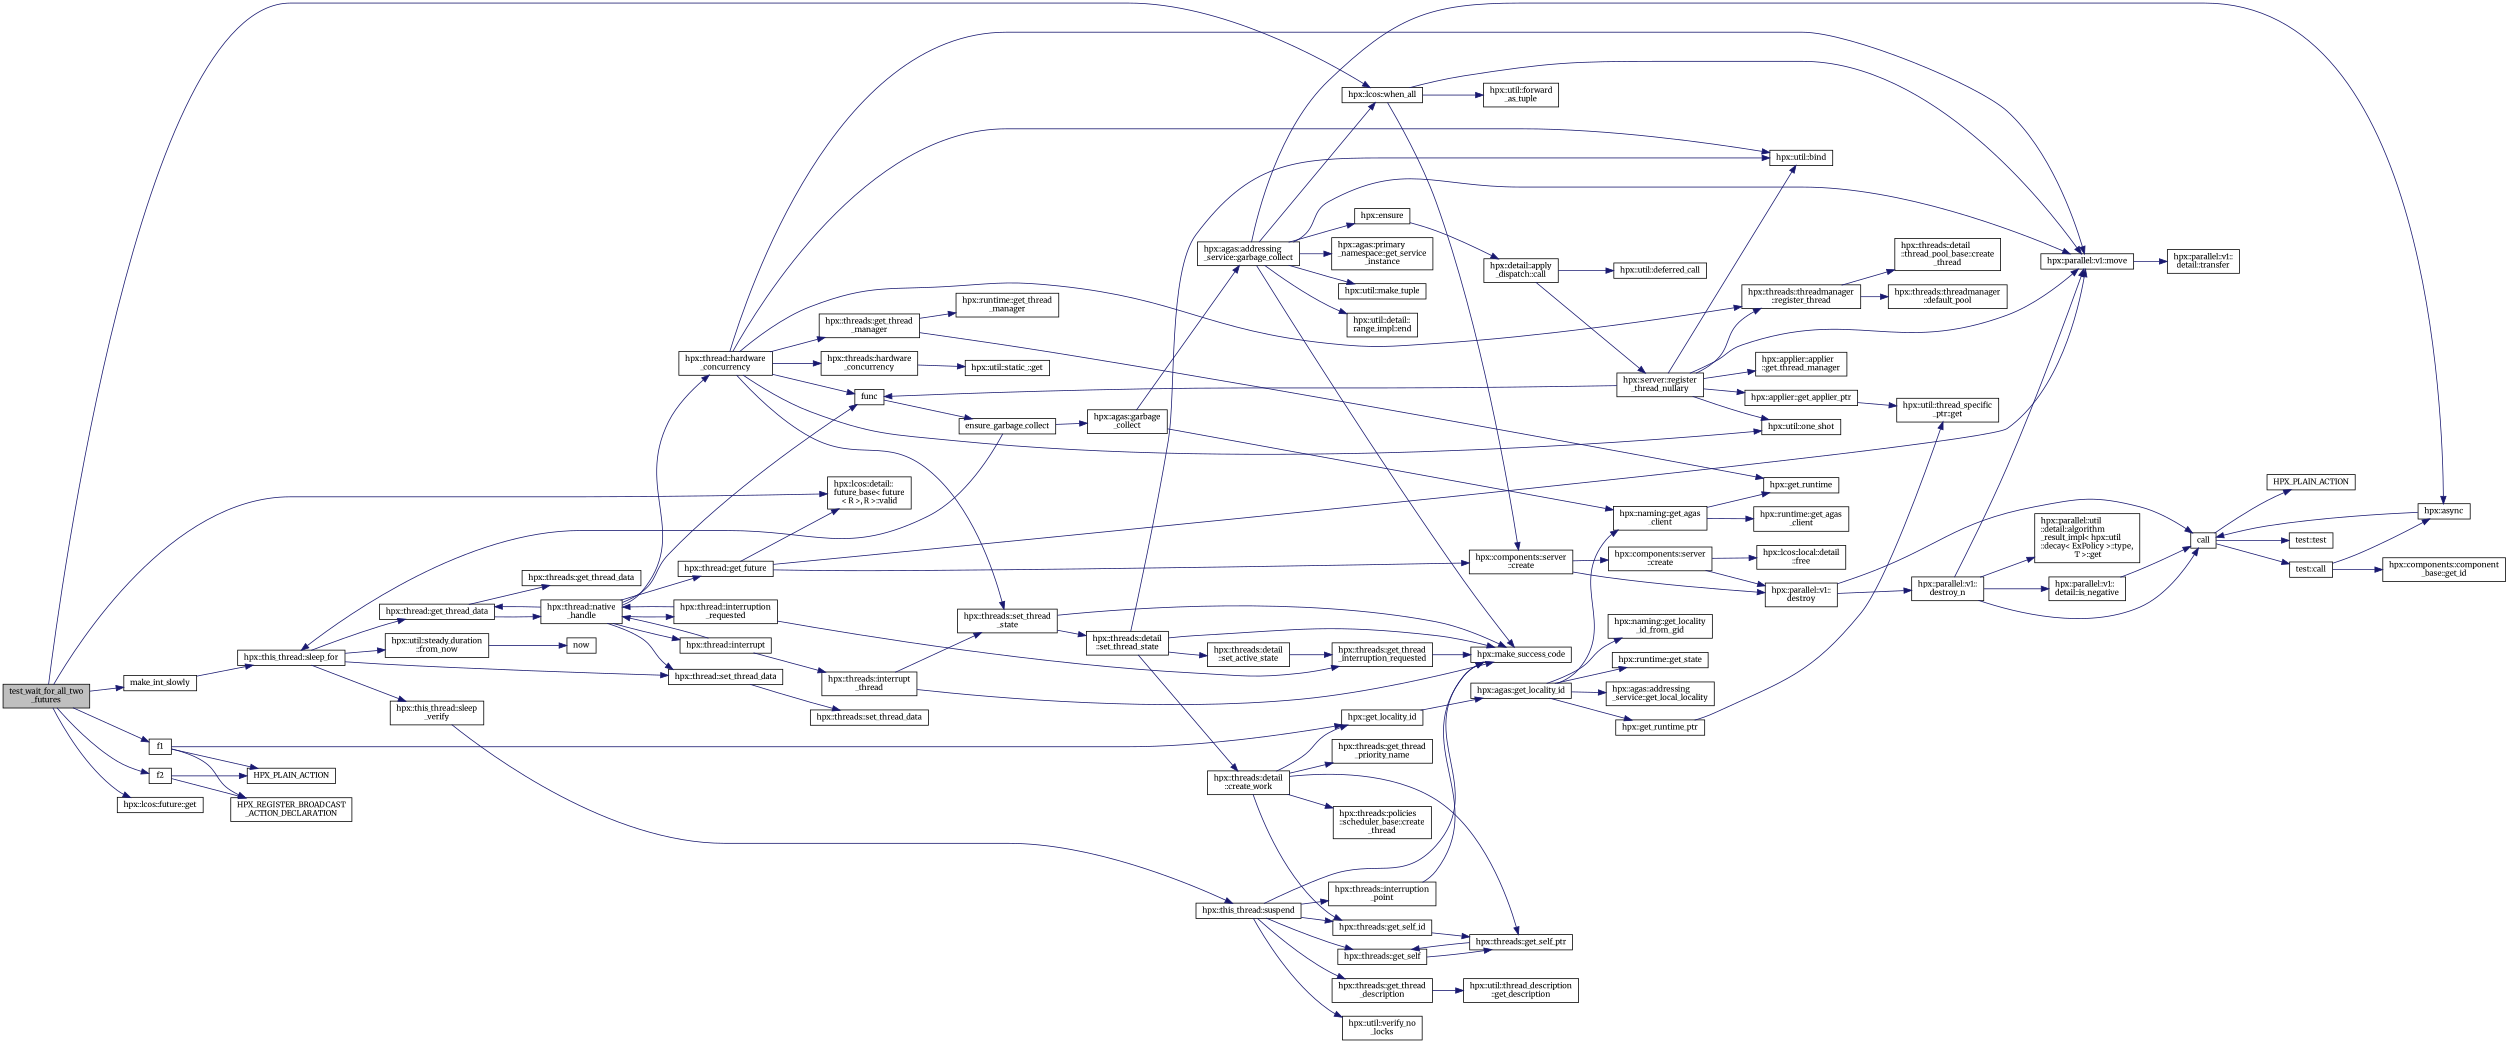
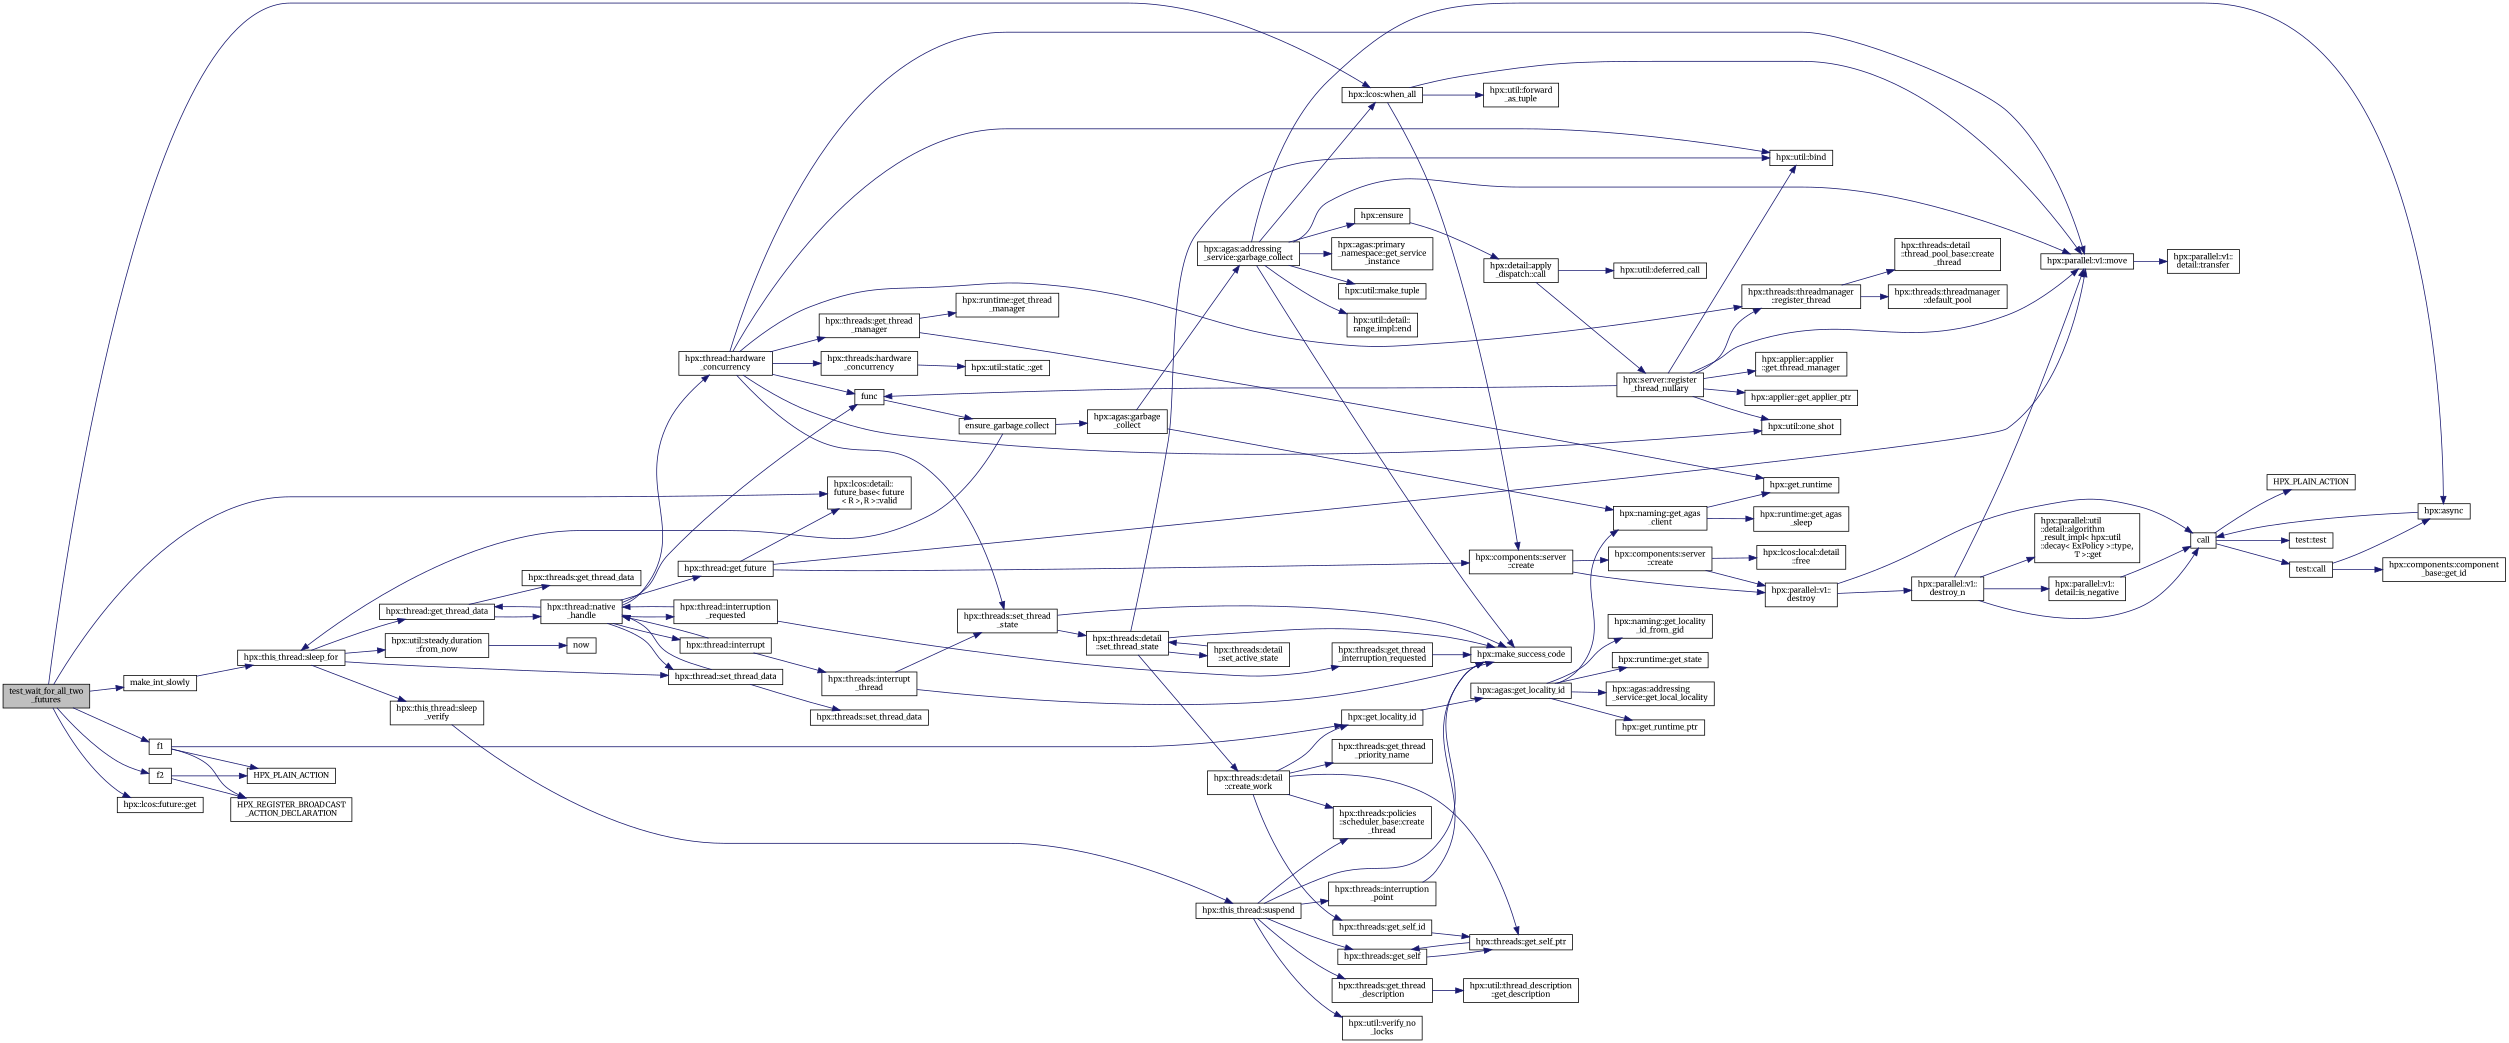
node "hpx::util::thread_specific _ptr::get": removed
node "hpx::runtime::get_agas _client": label "hpx::runtime::get_agas _client" -> "hpx::runtime::get_agas _sleep"
edge "hpx::thread::set_thread_data" -> "hpx::thread::native _handle": added
edge "hpx::threads::detail ::set_active_state" -> "hpx::threads::get_thread _interruption_requested": now "hpx::threads::detail ::set_active_state" -> "hpx::threads::detail ::set_thread_state"
edge "hpx::this_thread::suspend" -> "hpx::threads::get_self_id": now "hpx::this_thread::suspend" -> "hpx::threads::policies ::scheduler_base::create _thread"
